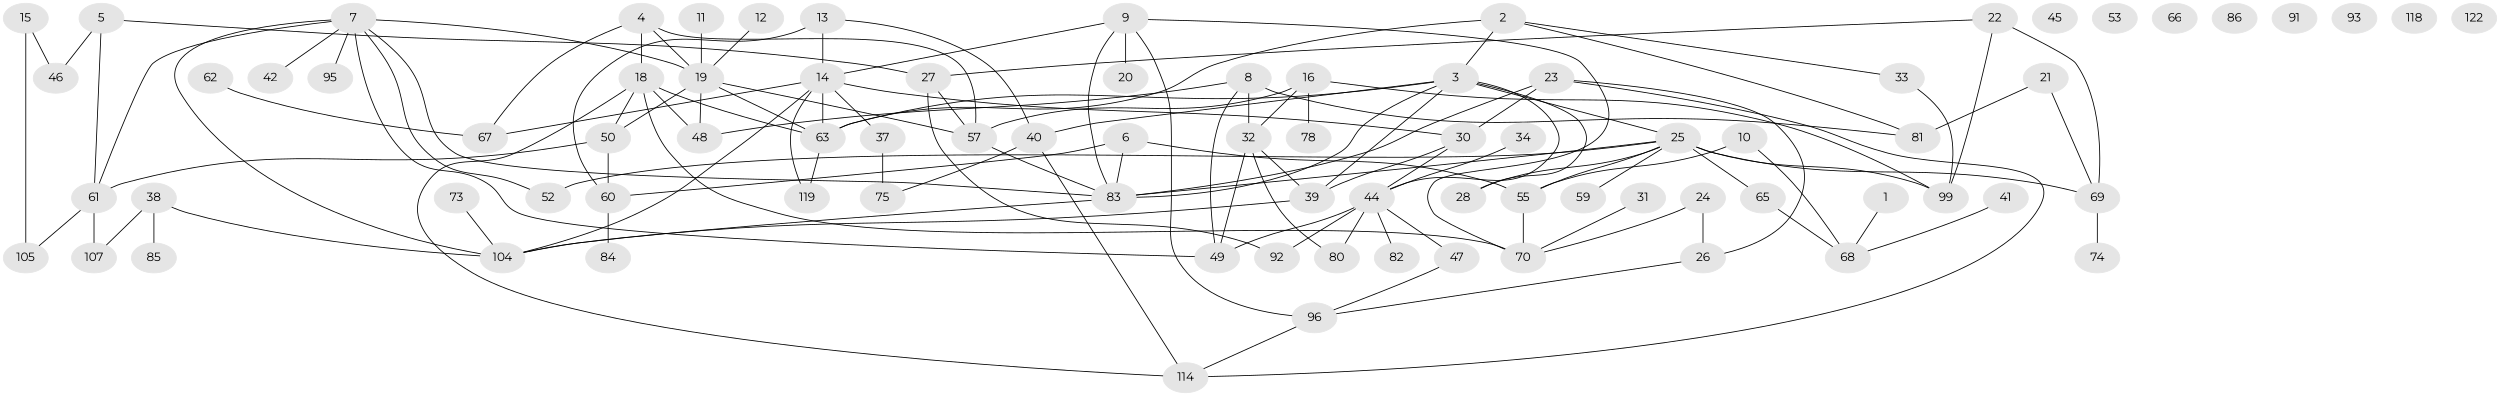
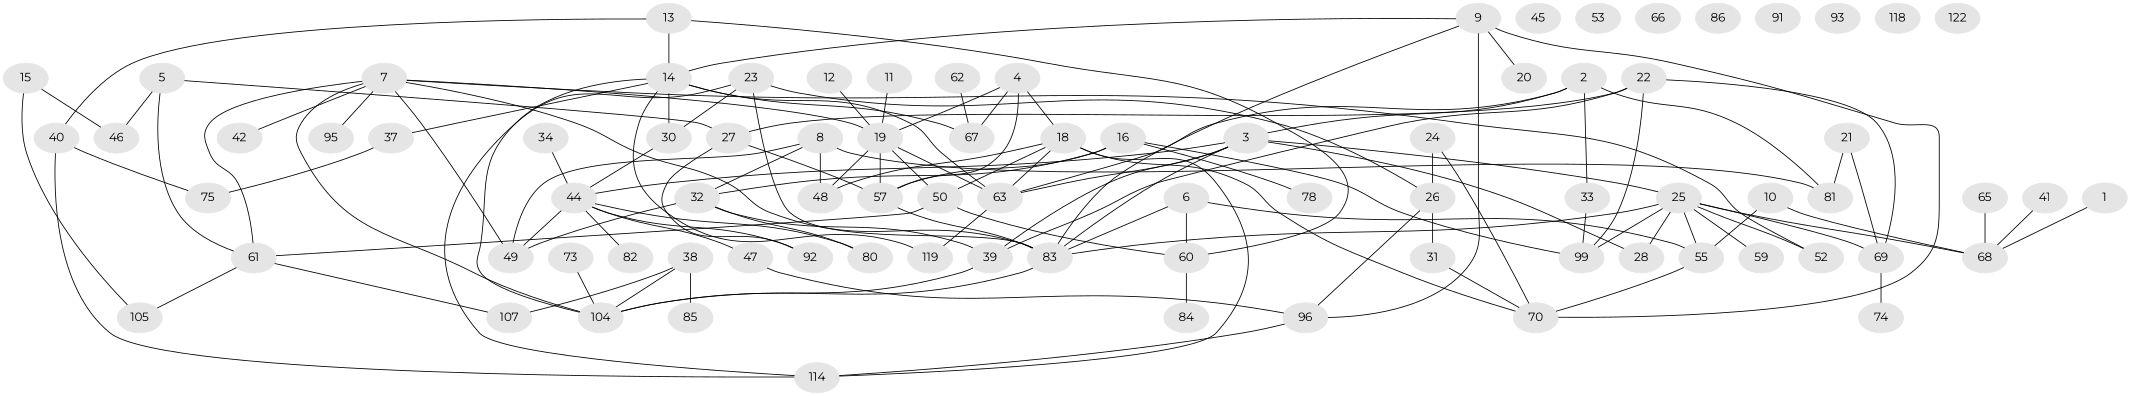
edge "3" -- "40": removed
edge "30" -- "39": now "22" -- "39"
edge "25" -- "65": now "25" -- "68"
edge "26" -- "31": added
